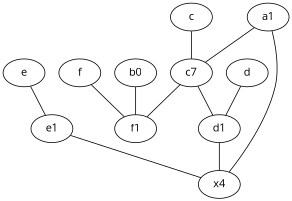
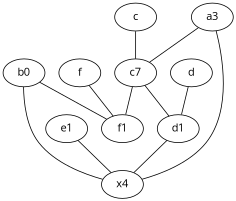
node "a1": label "a1" -> "a3"
node "e": removed
edge "b0" -- "x4": added
